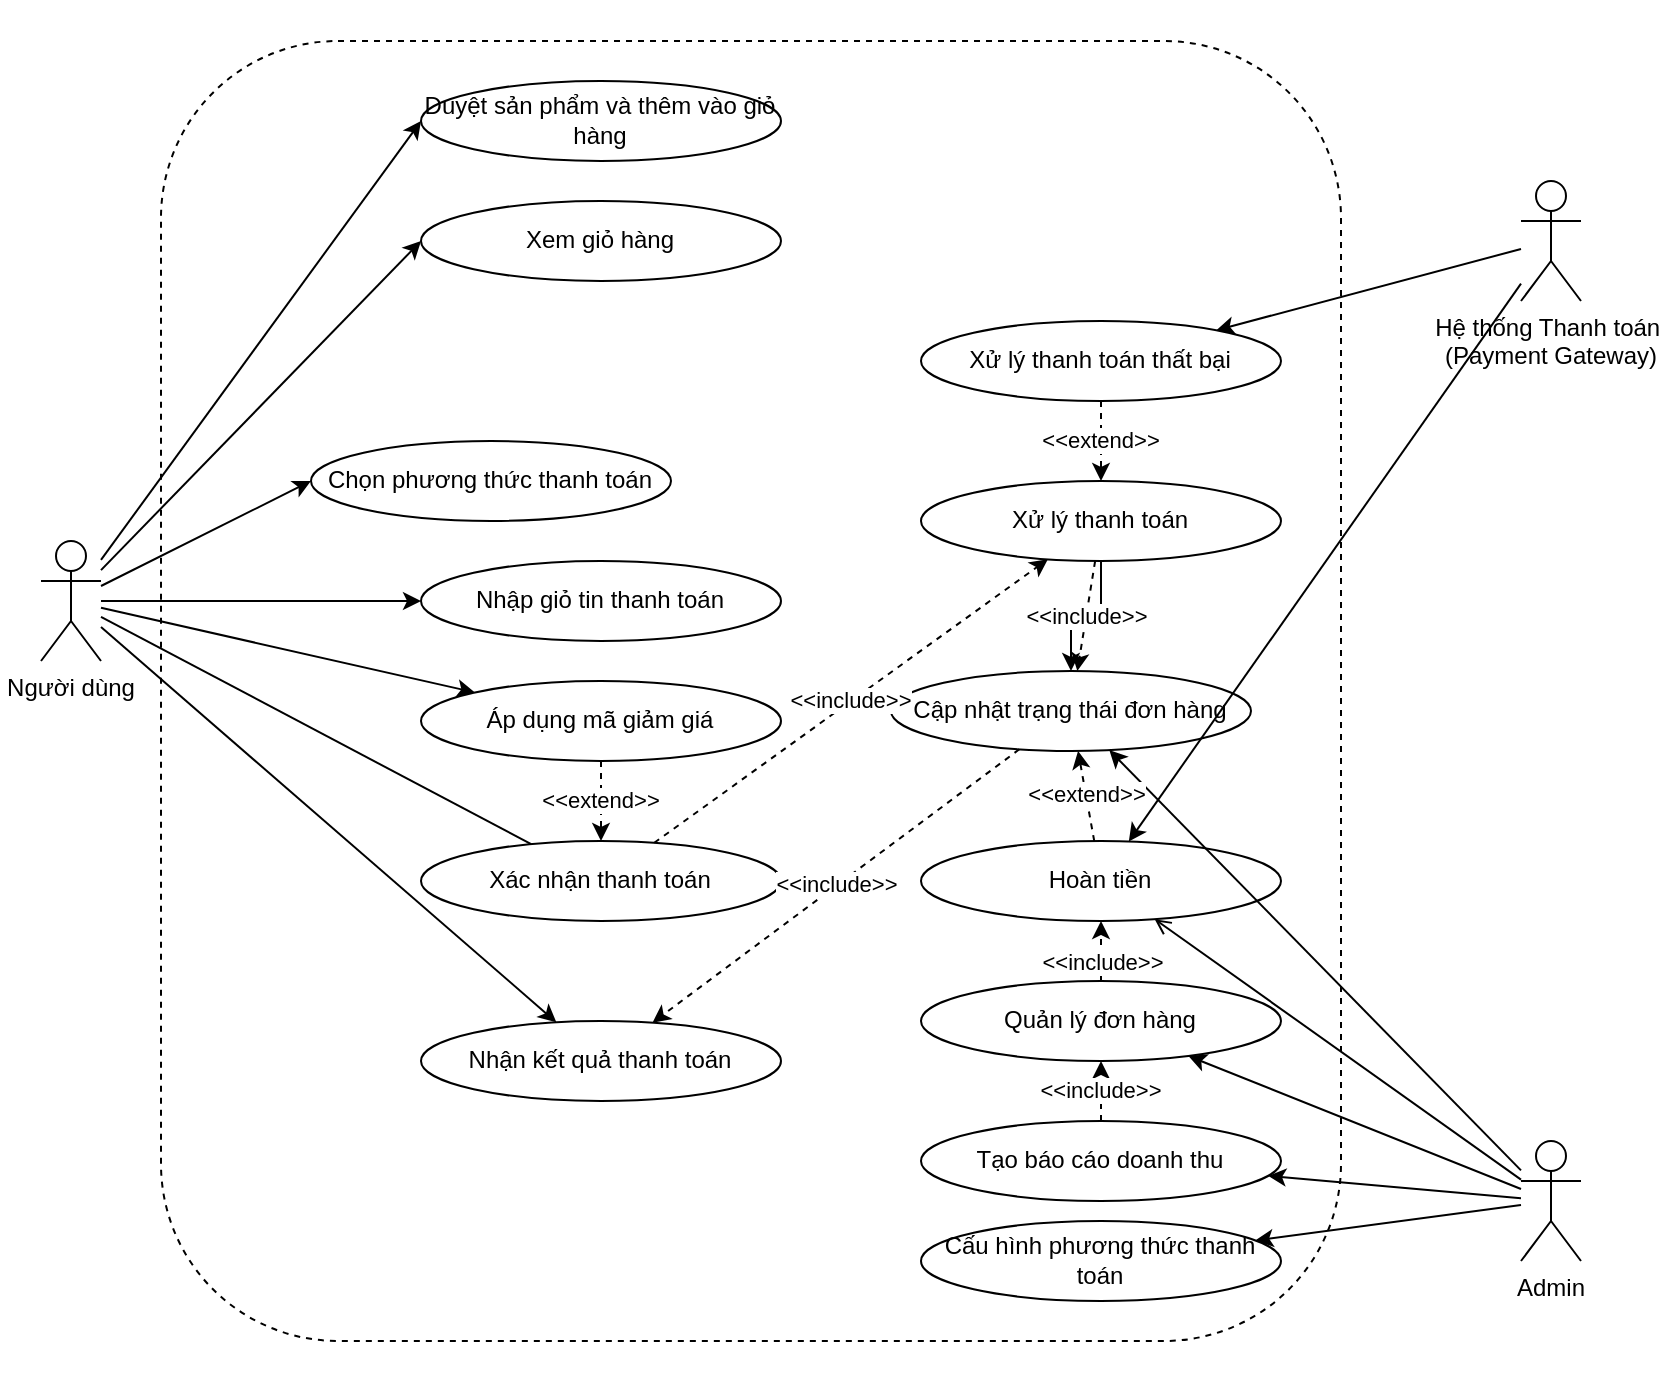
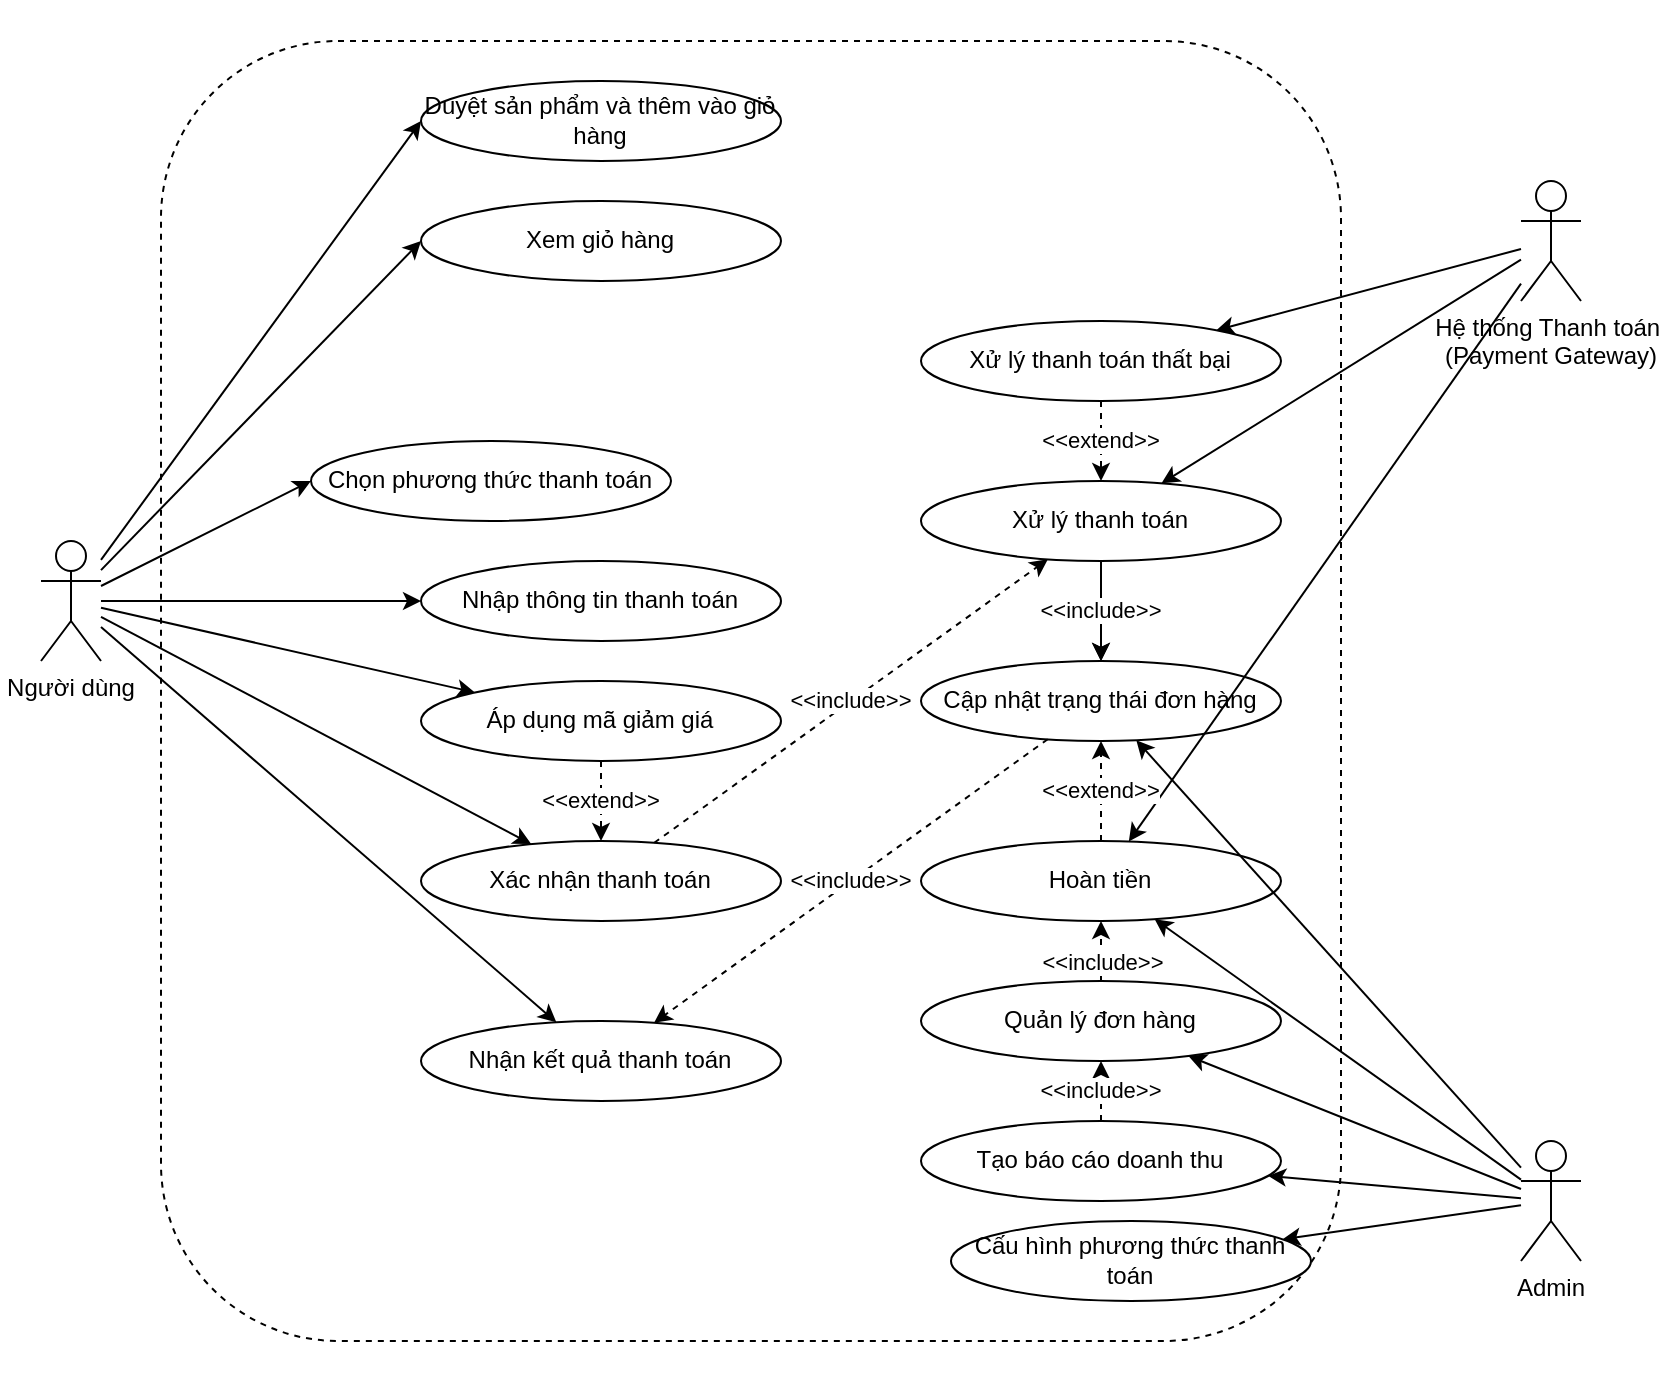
edge "Hệ thống Thanh toán (Payment Gateway)" -> "Xử lý thanh toán": added
node "Nhập giỏ tin thanh toán": label "Nhập giỏ tin thanh toán" -> "Nhập thông tin thanh toán"
node "Cập nhật trạng thái đơn hàng": moved (1071, 711) -> (1101, 701)
edge "Người dùng" -- "Xác nhận thanh toán": arrowhead none -> classic
edge "Admin" -> "Hoàn tiền": arrowhead open -> classic
node "Cấu hình phương thức thanh toán": moved (1101, 1261) -> (1131, 1261)
